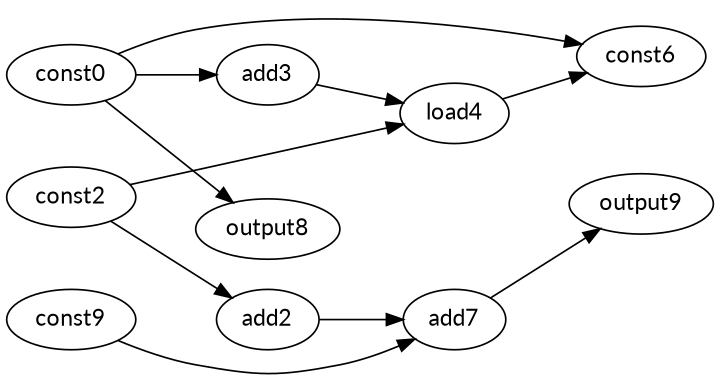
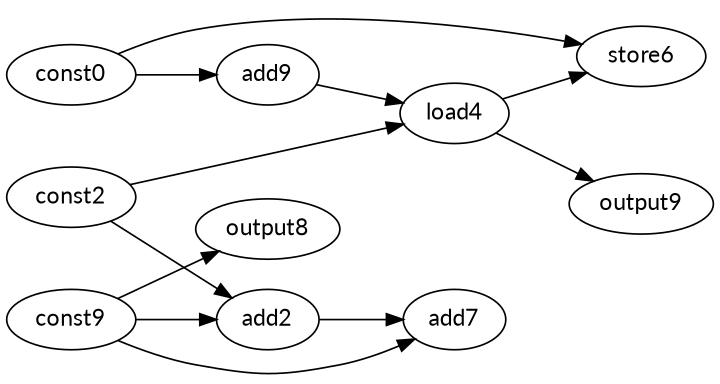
node "const6": label "const6" -> "store6"
node "add3": label "add3" -> "add9"
edge "const0" -> "output8": now "const9" -> "output8"
edge "add7" -> "output9": now "load4" -> "output9"
edge "const9" -> "add2": added
